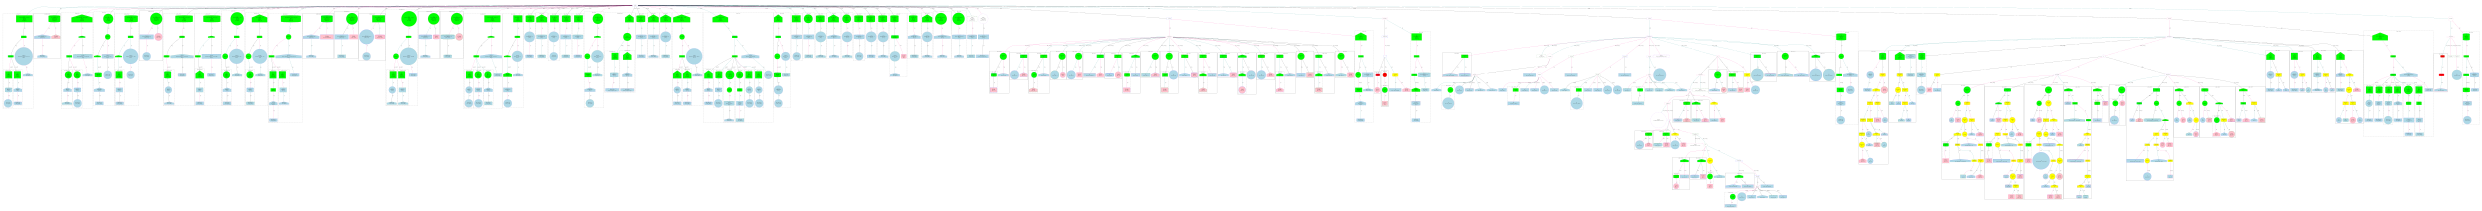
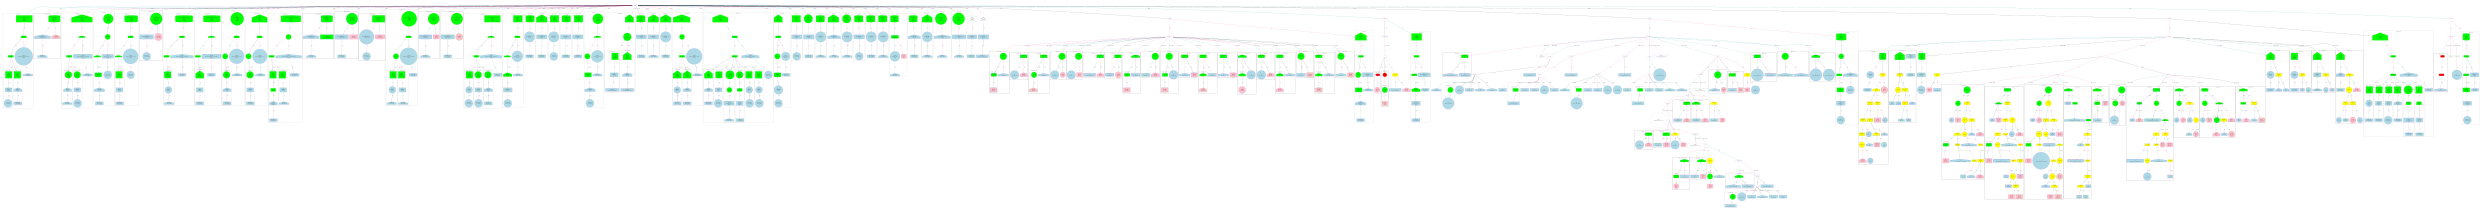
node "Constant type: double value: 5.0000000000e-01": fillcolor pink -> green
